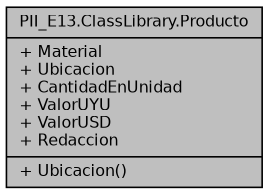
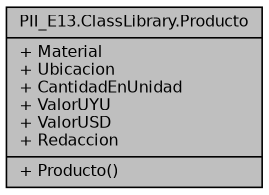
node "PII_E13.ClassLibrary.Producto": text "+ Ubicacion()" -> "+ Producto()"
